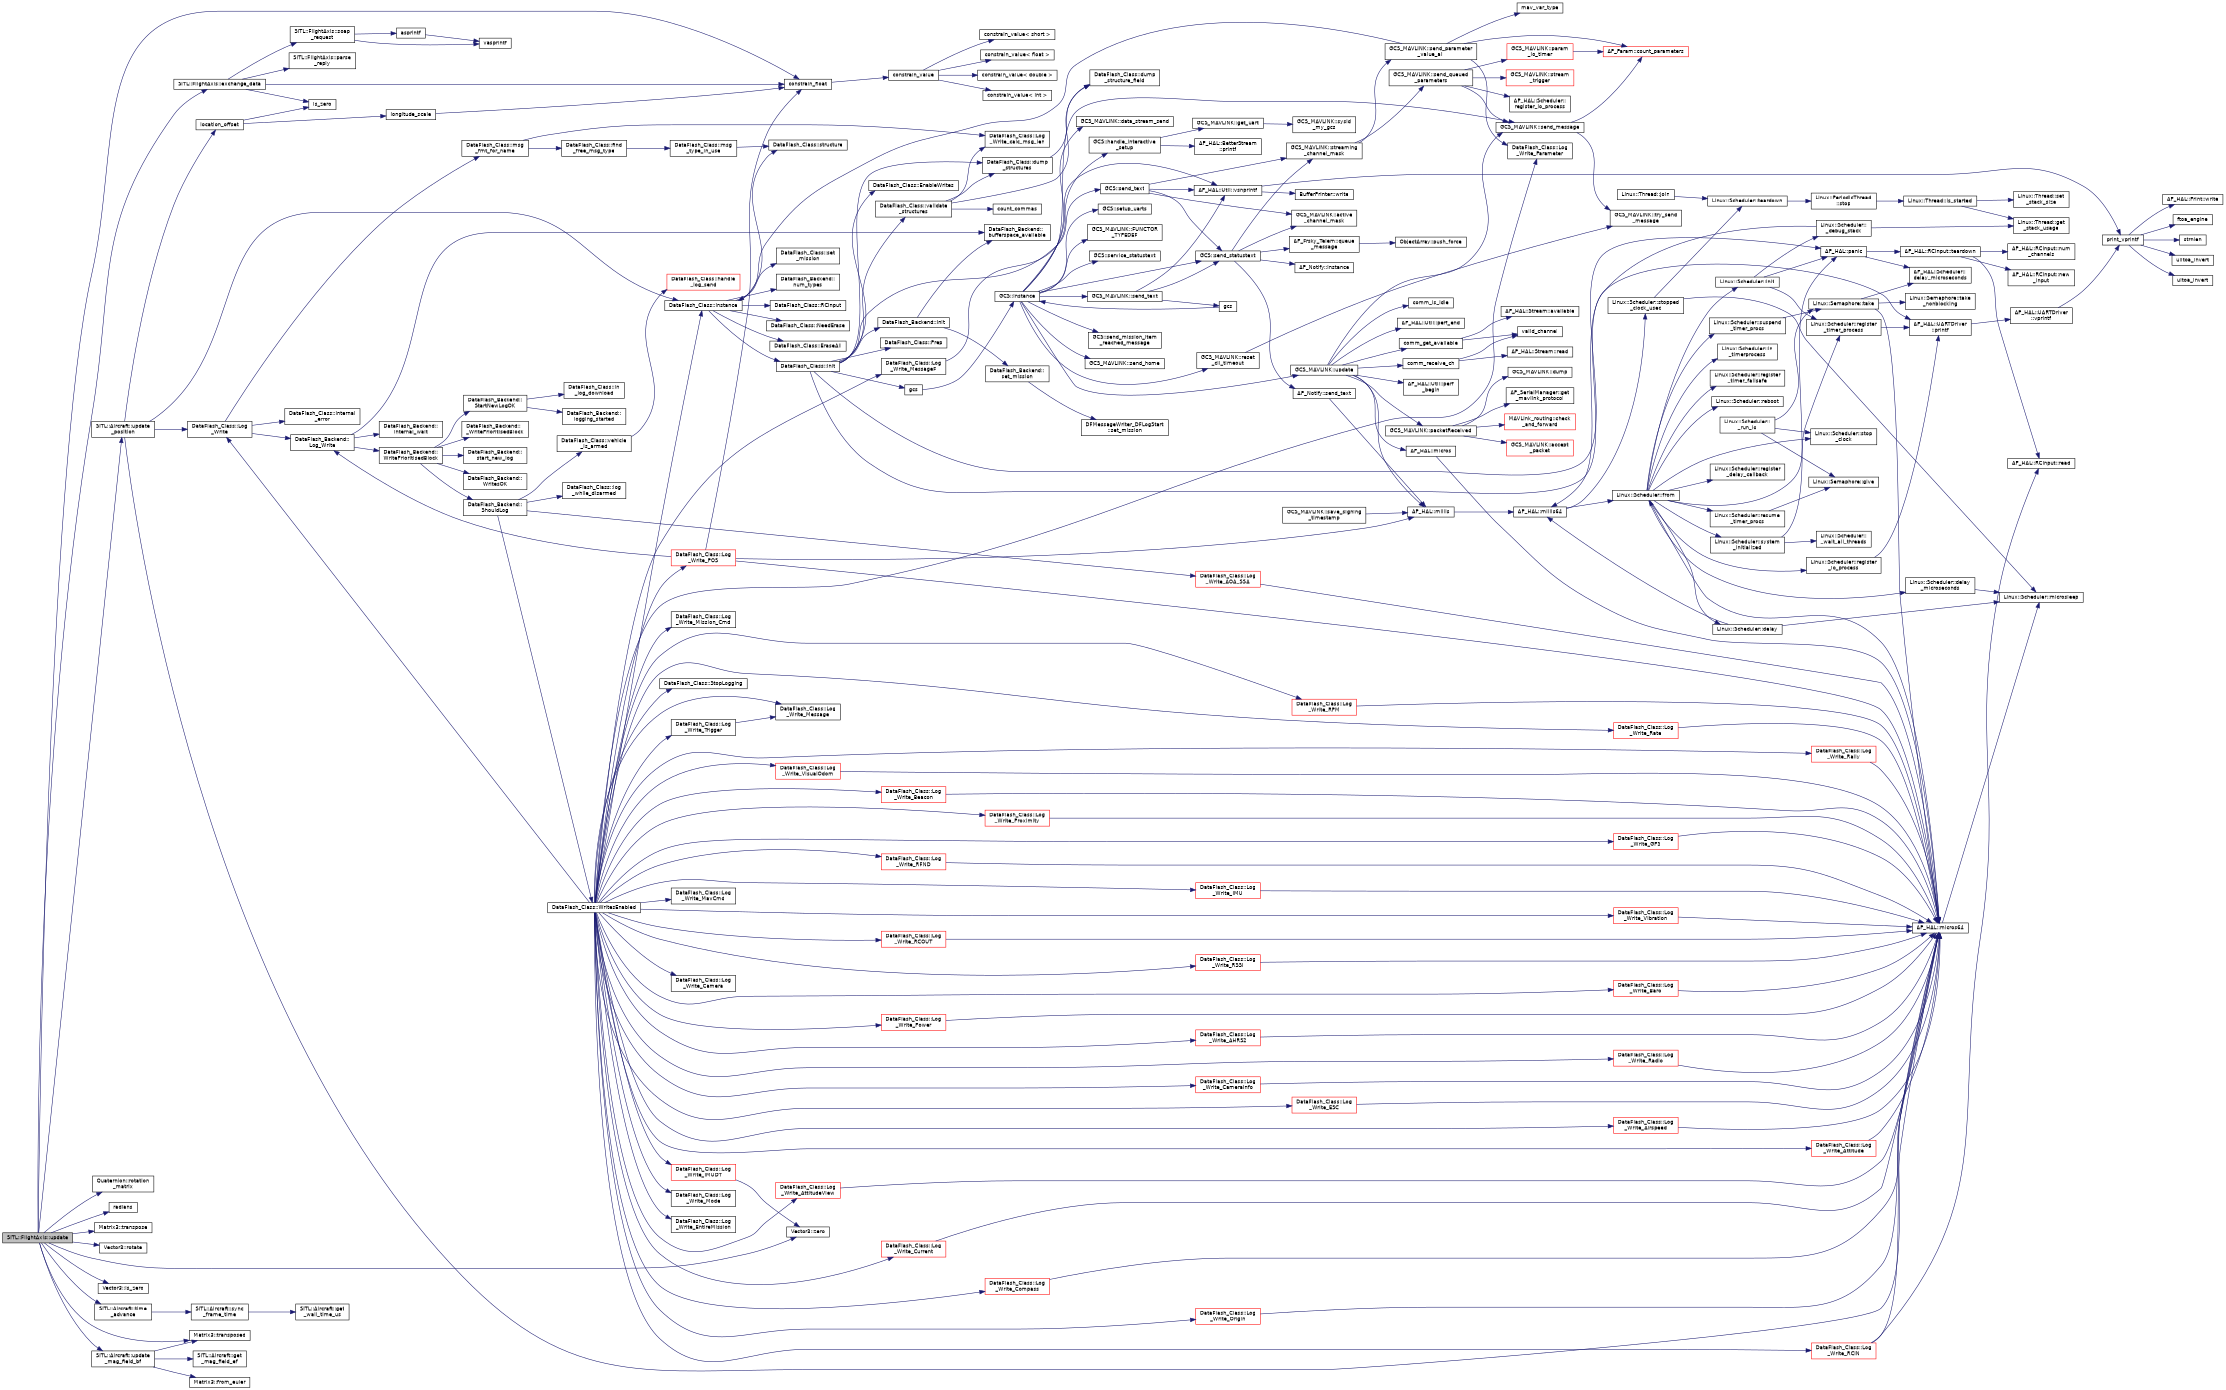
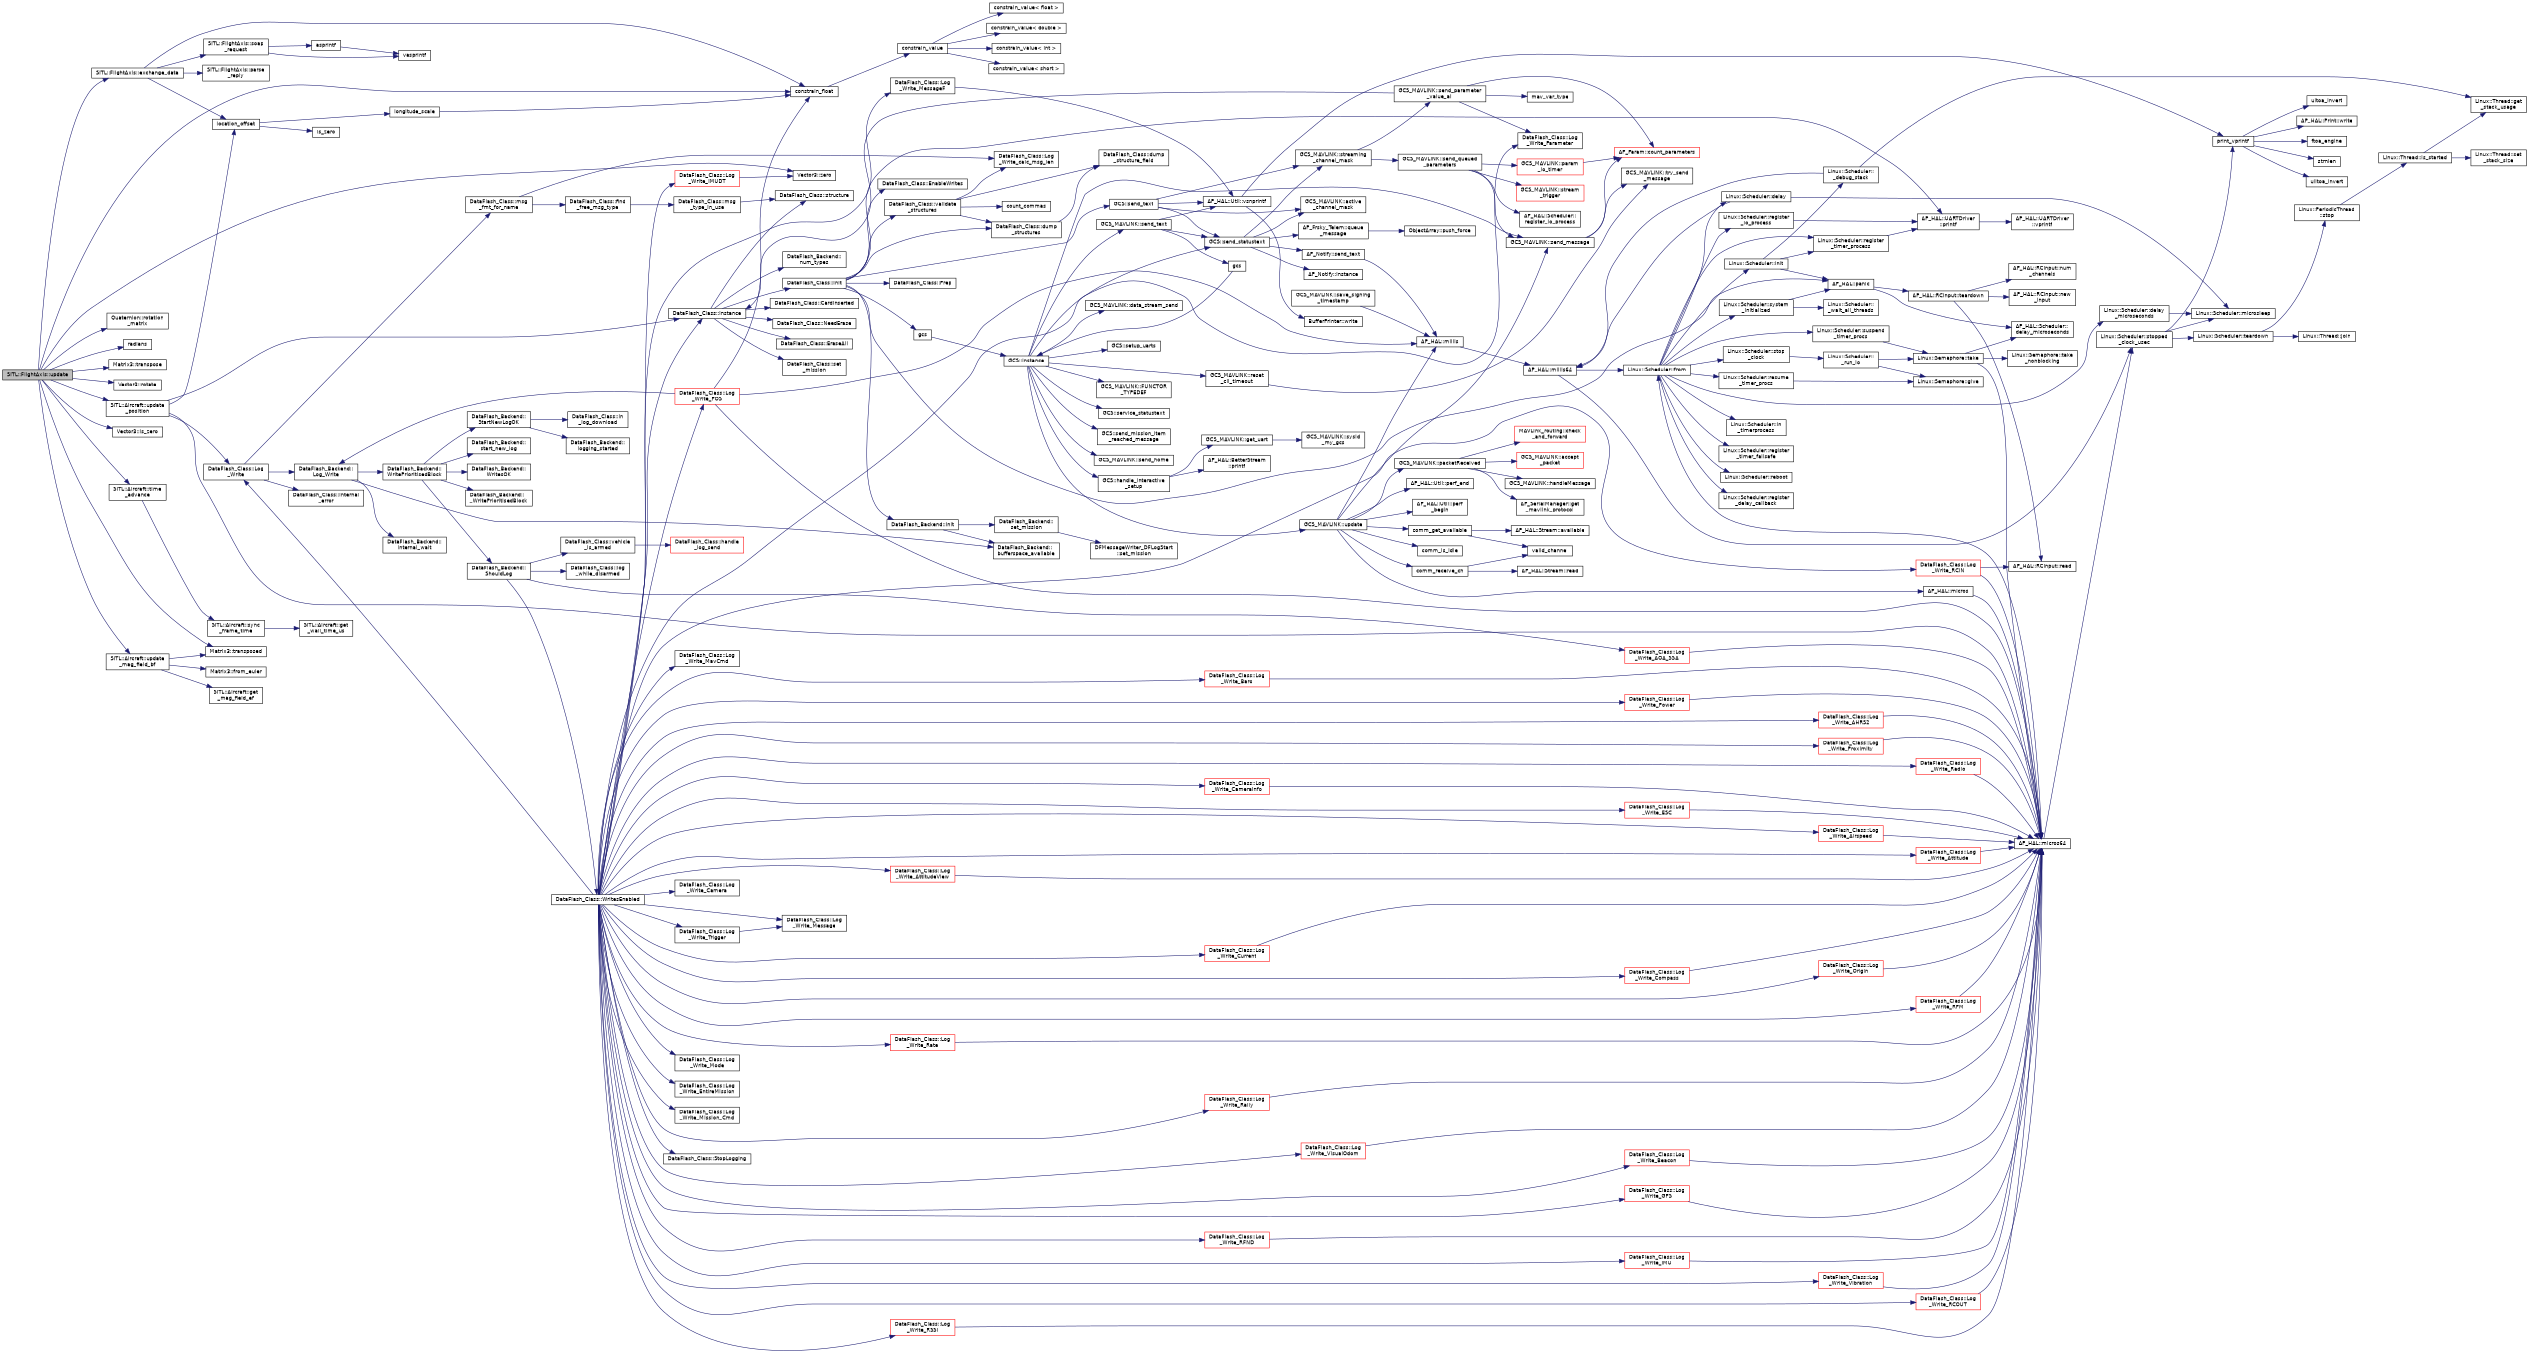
edge "SITL::FlightAxis::exchange_data" -> "is_zero": now "SITL::FlightAxis::exchange_data" -> "location_offset"
edge "Linux::Thread::join" -> "Linux::Scheduler::teardown": reversed
edge "AP_HAL::UARTDriver ::vprintf" -> "print_vprintf": now "Linux::Scheduler::stopped _clock_usec" -> "print_vprintf"
node "DataFlash_Class::RCInput": label "DataFlash_Class::RCInput" -> "DataFlash_Class::CardInserted"
node "GCS_MAVLINK::dump": label "GCS_MAVLINK::dump" -> "GCS_MAVLINK::handleMessage"
edge "Linux::Scheduler:: _run_io" -> "Linux::Scheduler::stop _clock": reversed
edge "AP_HAL::micros64" -> "Linux::Scheduler::microsleep": now "AP_HAL::micros64" -> "Linux::Scheduler::stopped _clock_usec"
